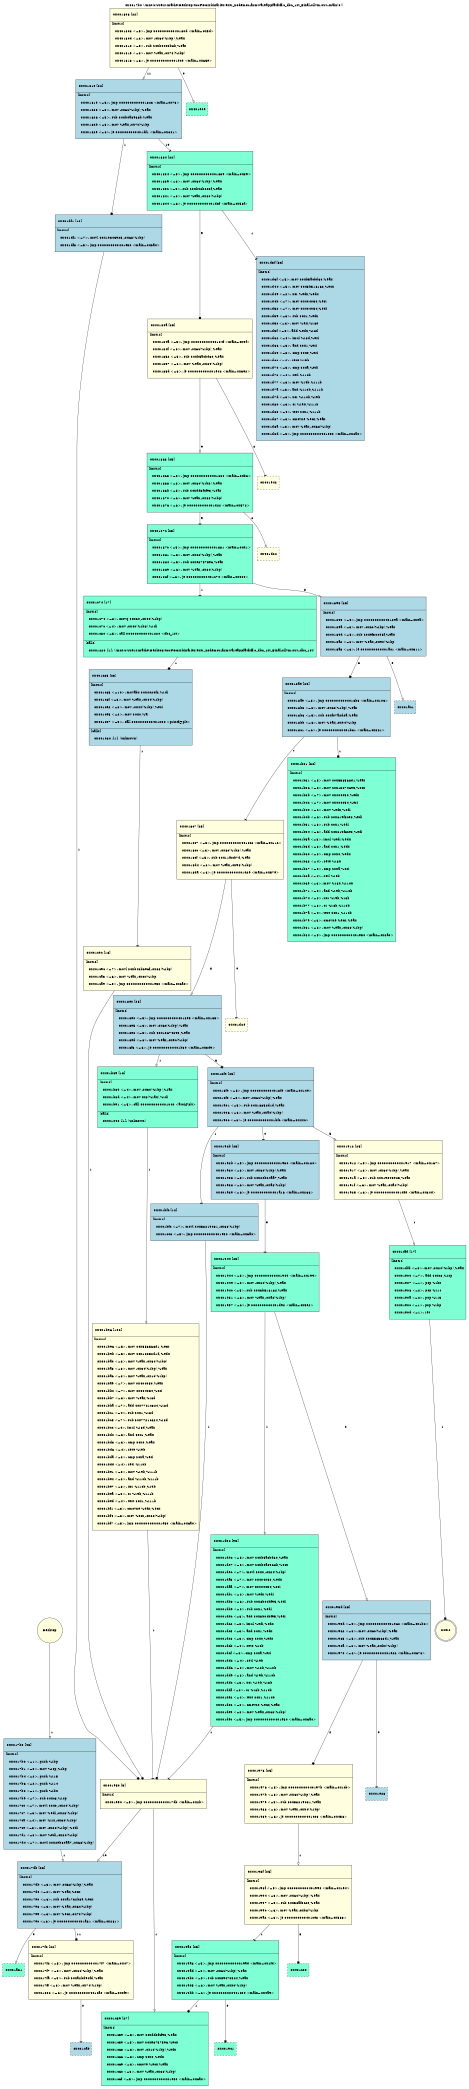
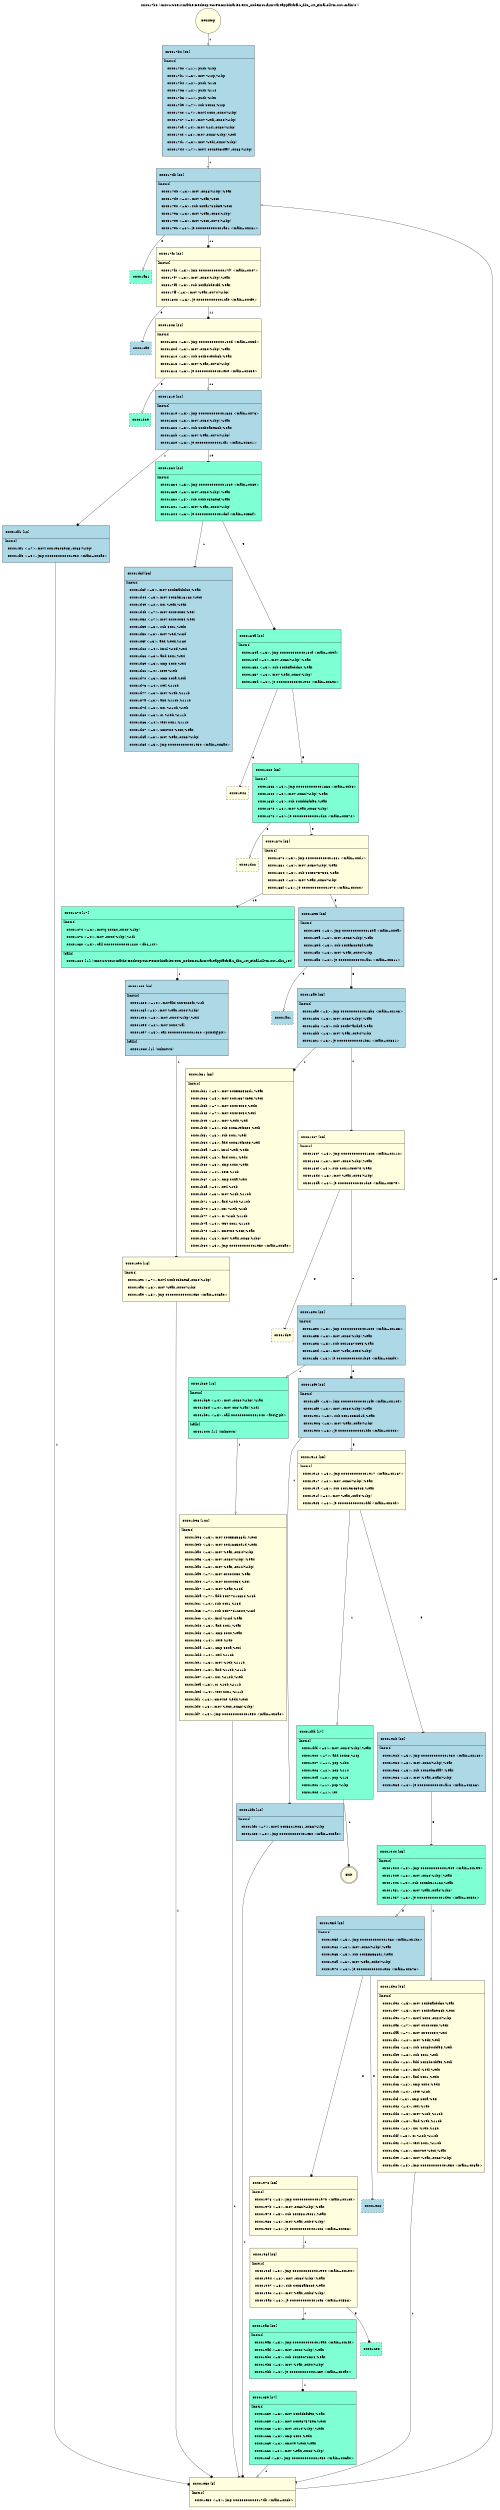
edge "0x4017f2 [22]" -> "0x401808 [22]": added, label "11"
node "0x40184a [25]": fillcolor lightyellow -> aquamarine
node "0x40187c [25]": fillcolor aquamarine -> lightyellow
edge "0x40187c [25]" -> "0x401c74 [17]": label " 1" -> " 10"
node "0x401b31 [88]": fillcolor aquamarine -> lightyellow
edge "0x4018c7 [25]" -> "0x4018e0 [25]": label " 8" -> " 7"
edge "0x4018f9 [25]" -> "0x40192b [25]": now "0x401912 [25]" -> "0x40192b [25]"
node "0x401d92 [95]": fillcolor aquamarine -> lightyellow
node "Users": label "Users" -> "Exit"
edge "0x401e50 [5]" -> "0x401c59 [27]": reversed
node "0x4019c1": removed
